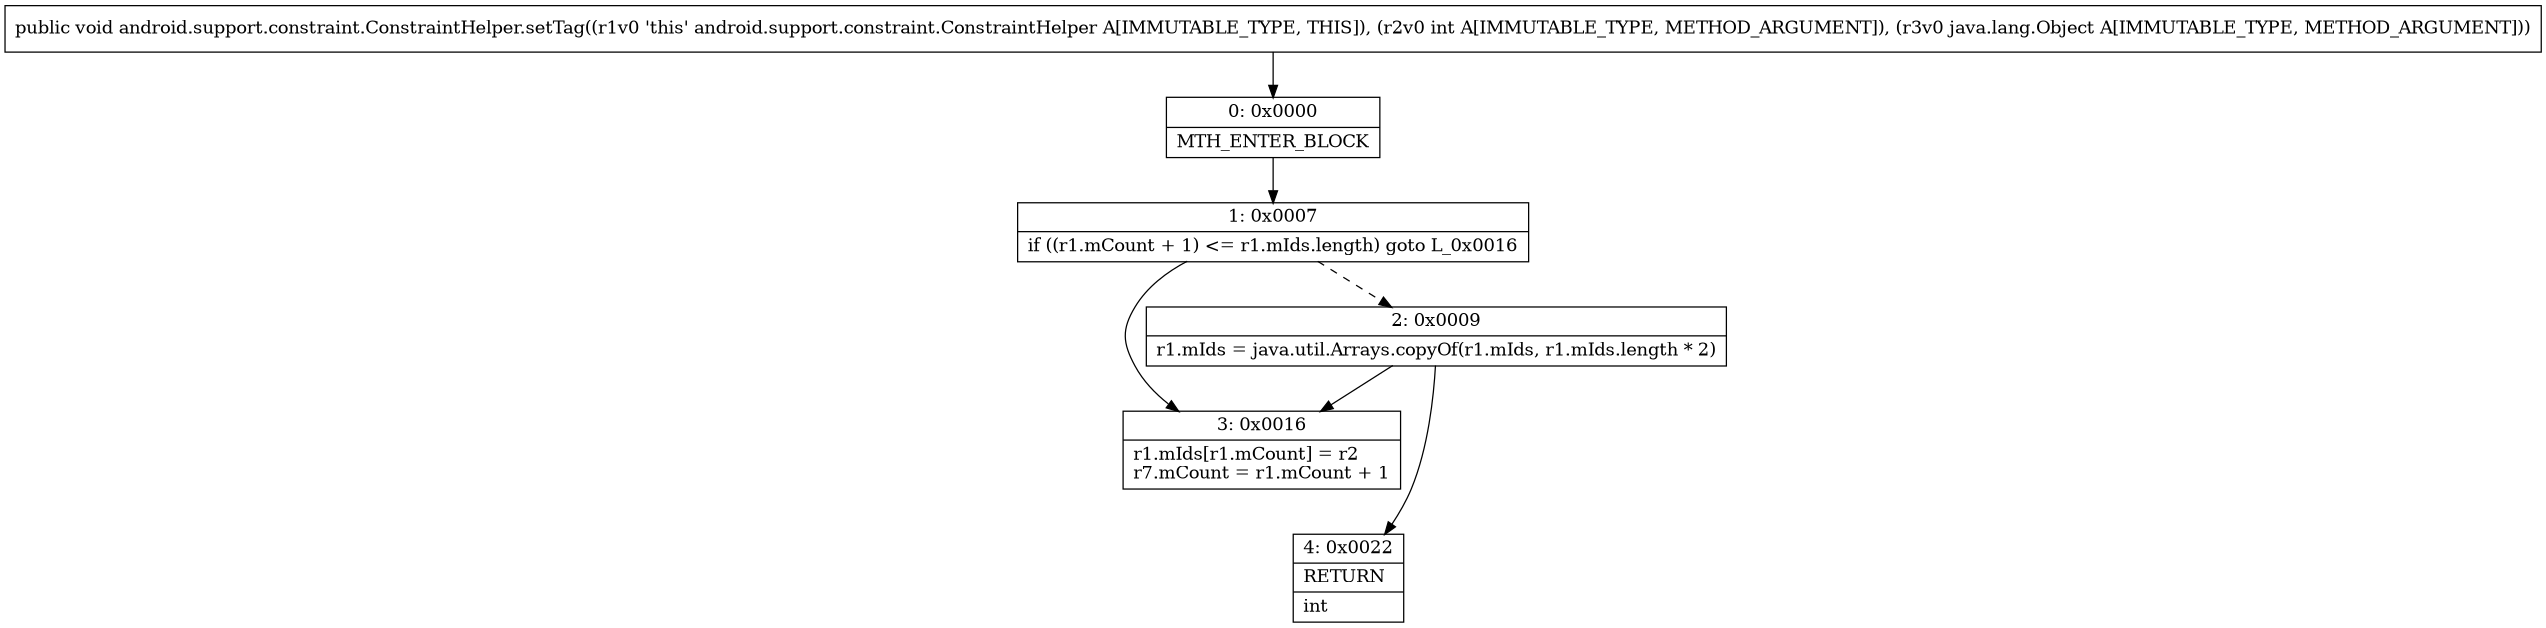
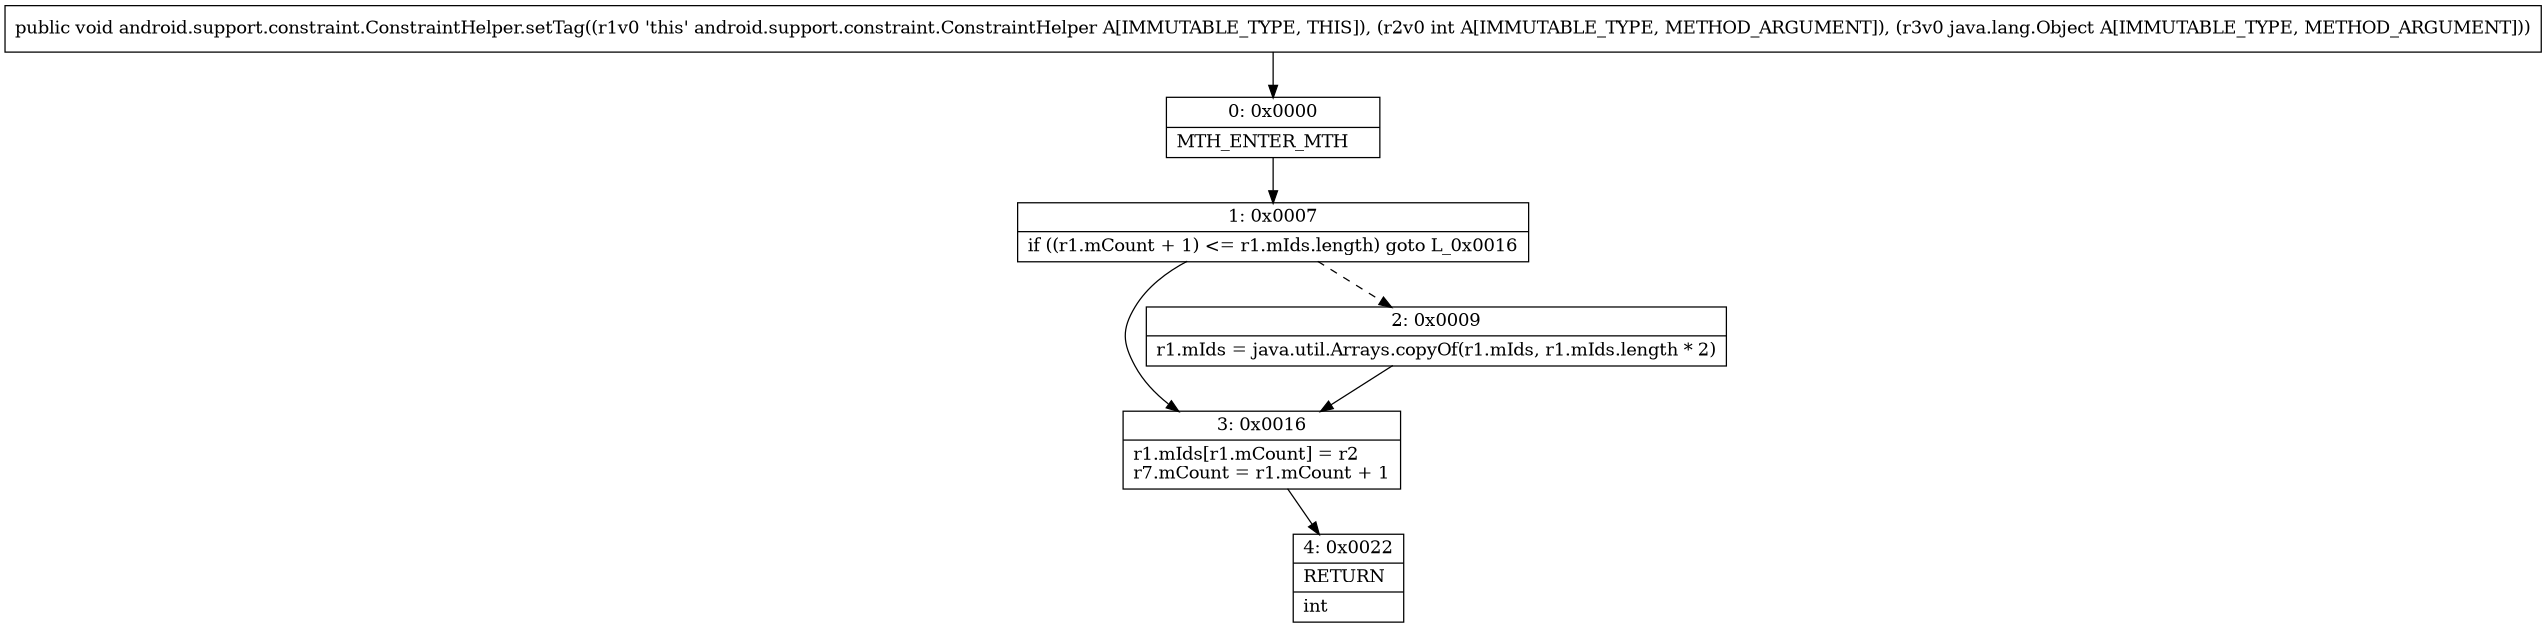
node "0: 0x0000": text "MTH_ENTER_BLOCK" -> "MTH_ENTER_MTH"
edge "2: 0x0009" -> "4: 0x0022": now "3: 0x0016" -> "4: 0x0022"
